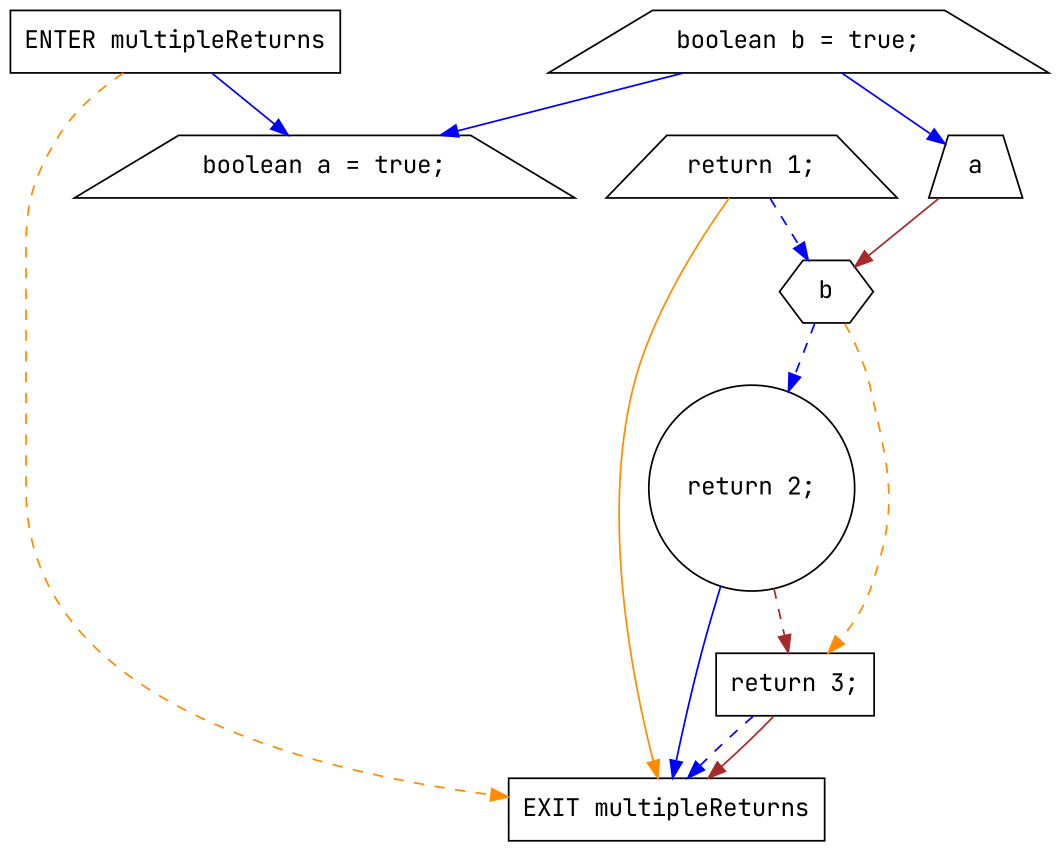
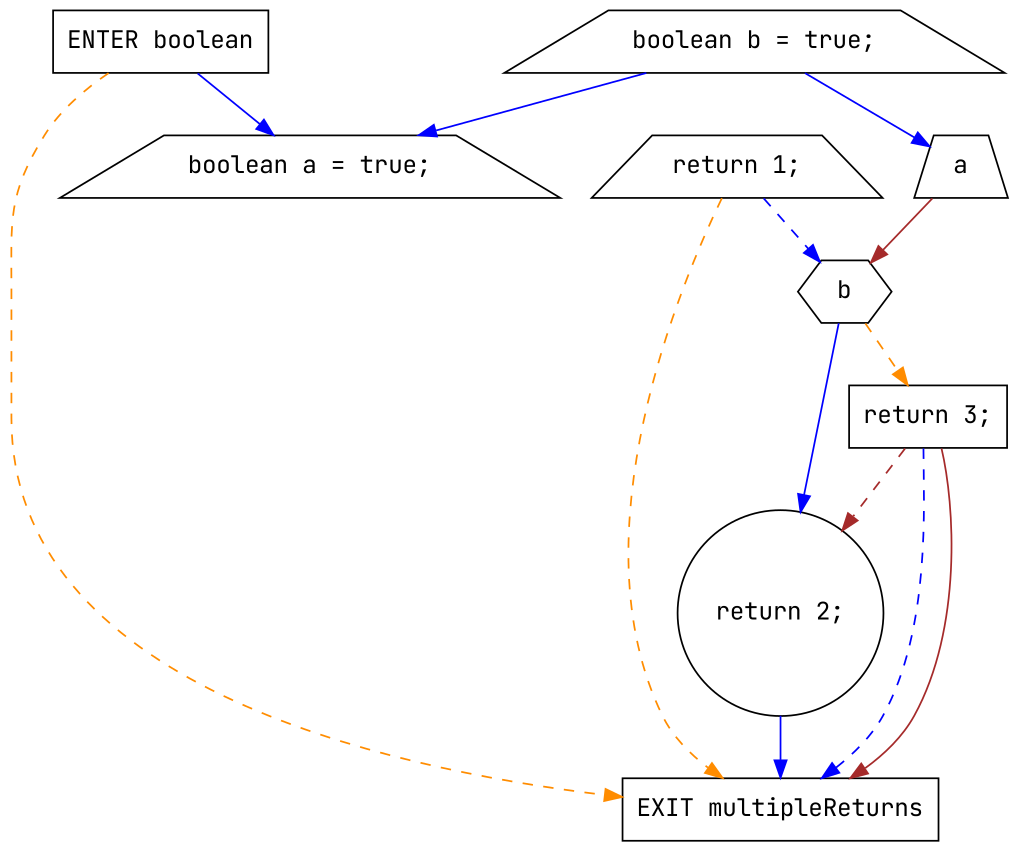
node "ENTER multipleReturns": label "ENTER multipleReturns" -> "ENTER boolean"
edge "b" -> "return 2;": style dashed -> solid
edge "return 1;" -> "EXIT multipleReturns": style solid -> dashed
edge "return 2;" -> "return 3;": reversed
